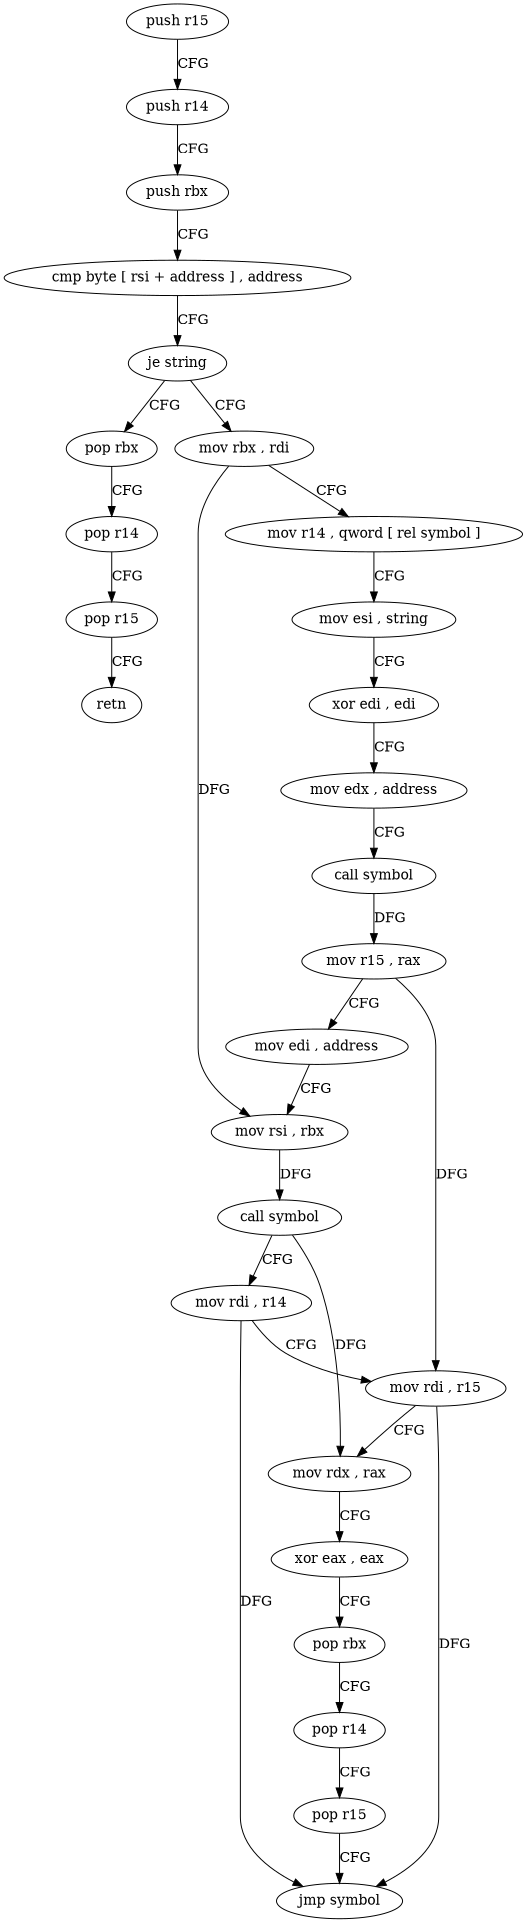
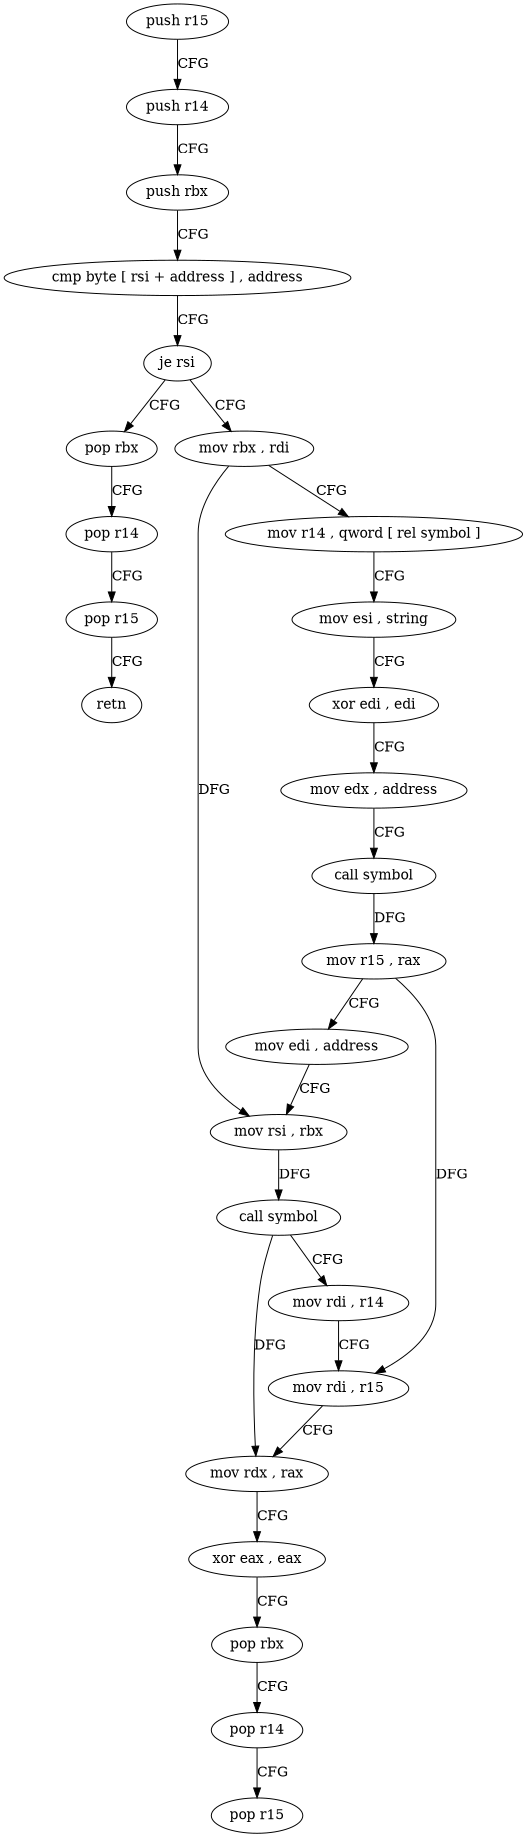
node "je string": label "je string" -> "je rsi"
node "jmp symbol": removed
